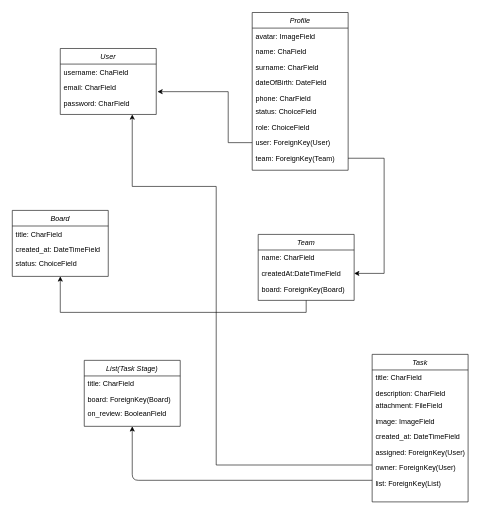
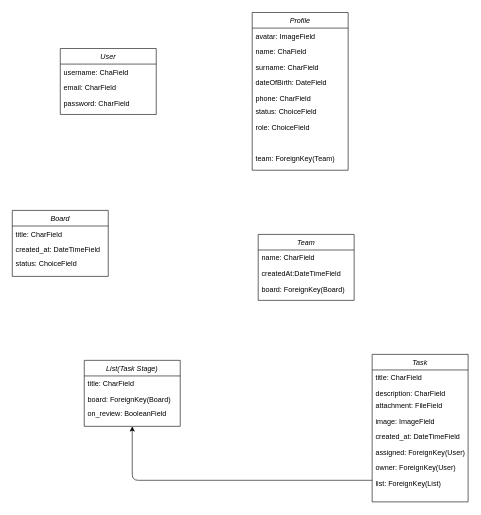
edge "user: ForeignKey(User)" -> "email: CharField": removed
node "user: ForeignKey(User)": removed
edge "Task" -> "User": removed
edge "team: ForeignKey(Team)" -> "createdAt:DateTimeField": removed
edge "Team" -> "Board": removed
